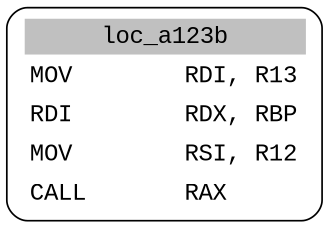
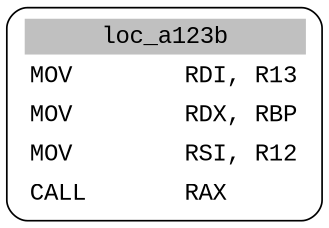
node "loc_a123b": text "RDI        RDX, RBP" -> "MOV        RDX, RBP"
